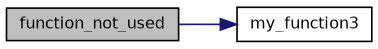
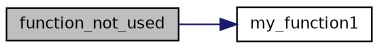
node "my_function3": label "my_function3" -> "my_function1"
